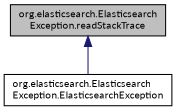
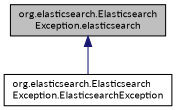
node "org.elasticsearch.Elasticsearch Exception.readStackTrace": label "org.elasticsearch.Elasticsearch Exception.readStackTrace" -> "org.elasticsearch.Elasticsearch Exception.elasticsearch"
